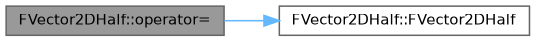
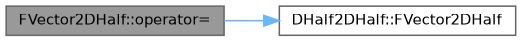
node "FVector2DHalf::FVector2DHalf": label "FVector2DHalf::FVector2DHalf" -> "DHalf2DHalf::FVector2DHalf"
